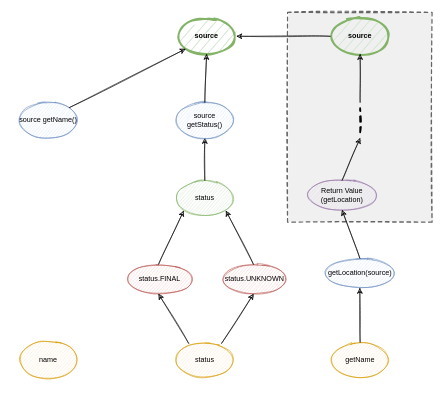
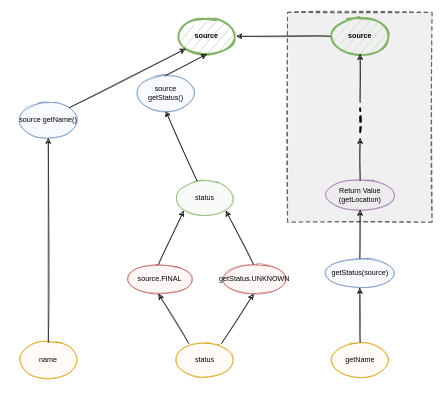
node "source getStatus()": moved (205, 120) -> (166, 93)
node "Return Value (getLocation)": moved (342, 195) -> (360, 195)
edge "name" -> "source getName()": added
node "getLocation(source)": label "getLocation(source)" -> "getStatus(source)"
node "status.FINAL": label "status.FINAL" -> "source.FINAL"
node "status.UNKNOWN": label "status.UNKNOWN" -> "getStatus.UNKNOWN"
